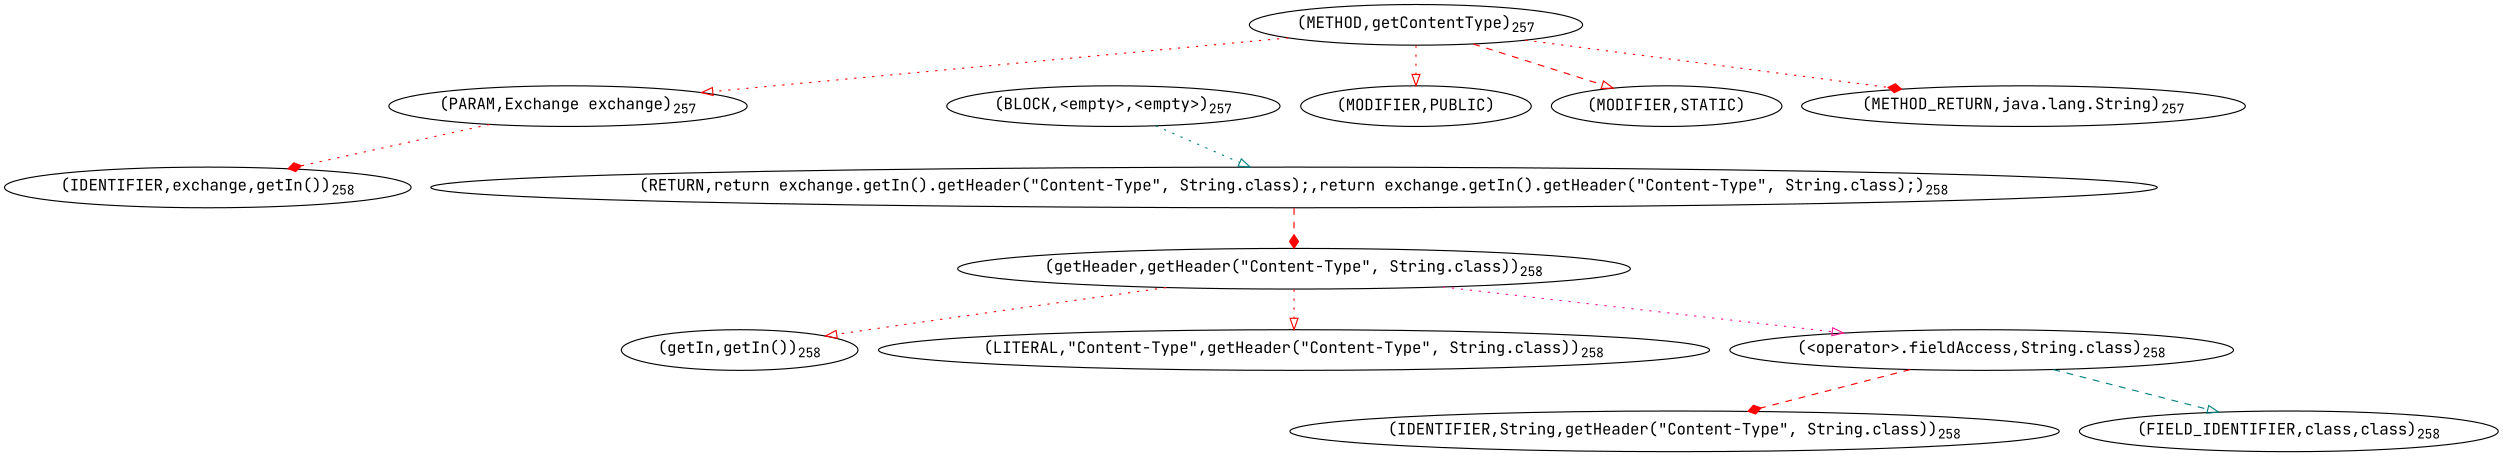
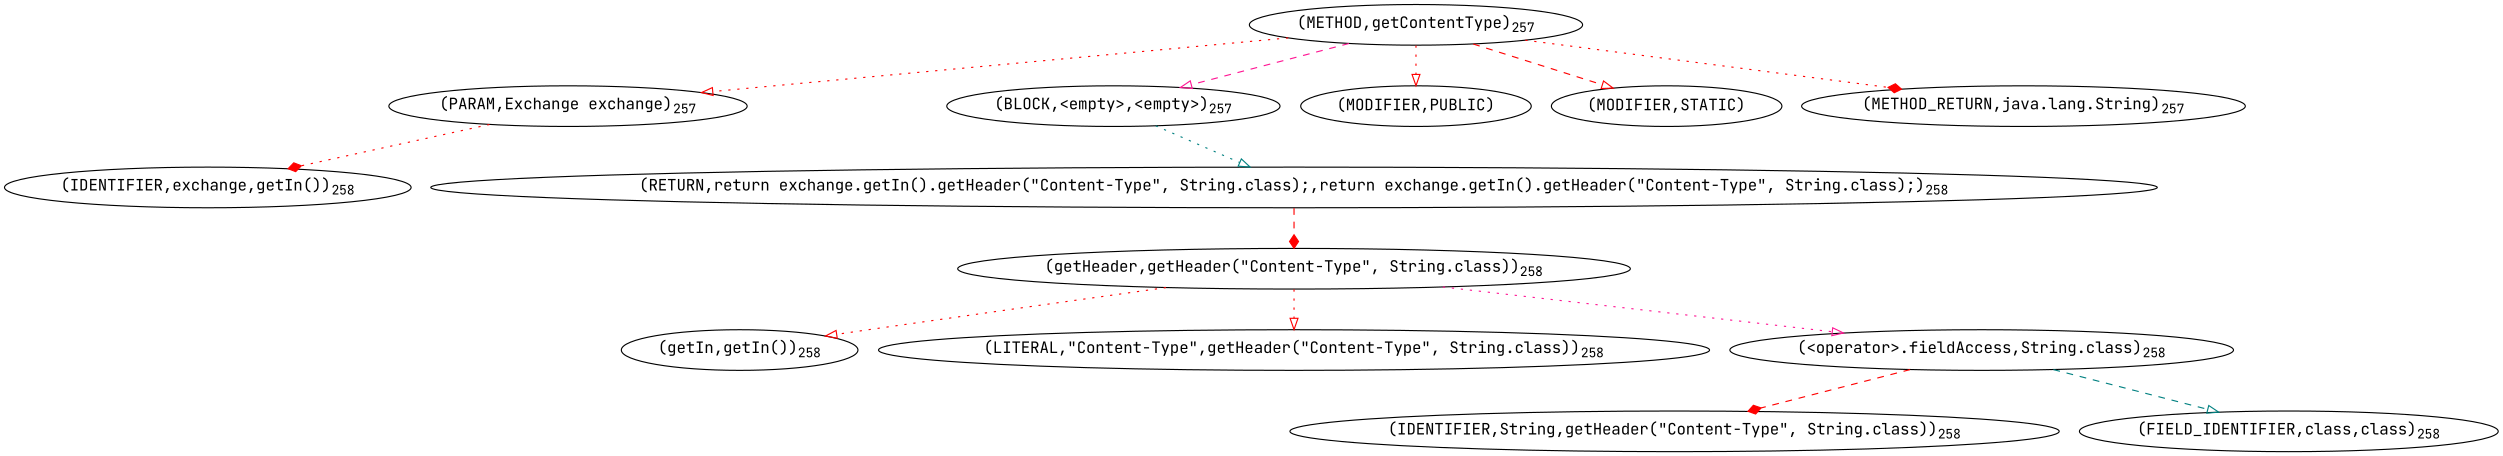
edge "(METHOD,getContentType)" -> "(BLOCK,<empty>,<empty>)": added
